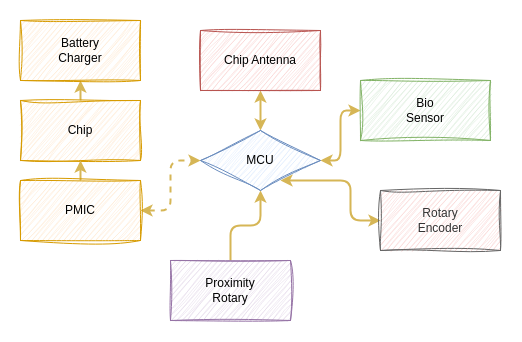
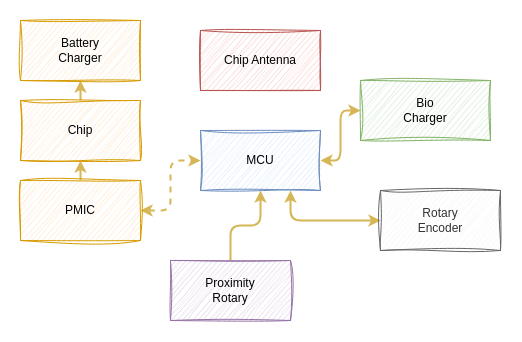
edge "Chip Antenna" -- "MCU": removed
node "Bio Sensor": label "Bio Sensor" -> "Bio Charger"
node "MCU": shape diamond -> rectangle
node "Rotary Encoder": fillcolor #f8cecc -> #f5f5f5
